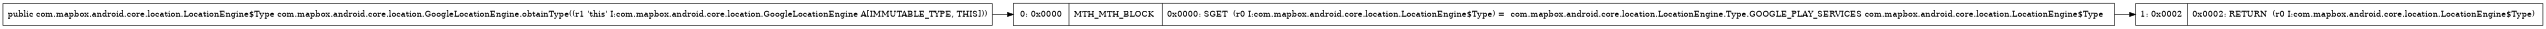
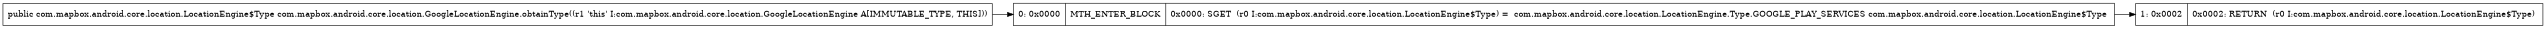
node "0: 0x0000": text "MTH_MTH_BLOCK" -> "MTH_ENTER_BLOCK"
